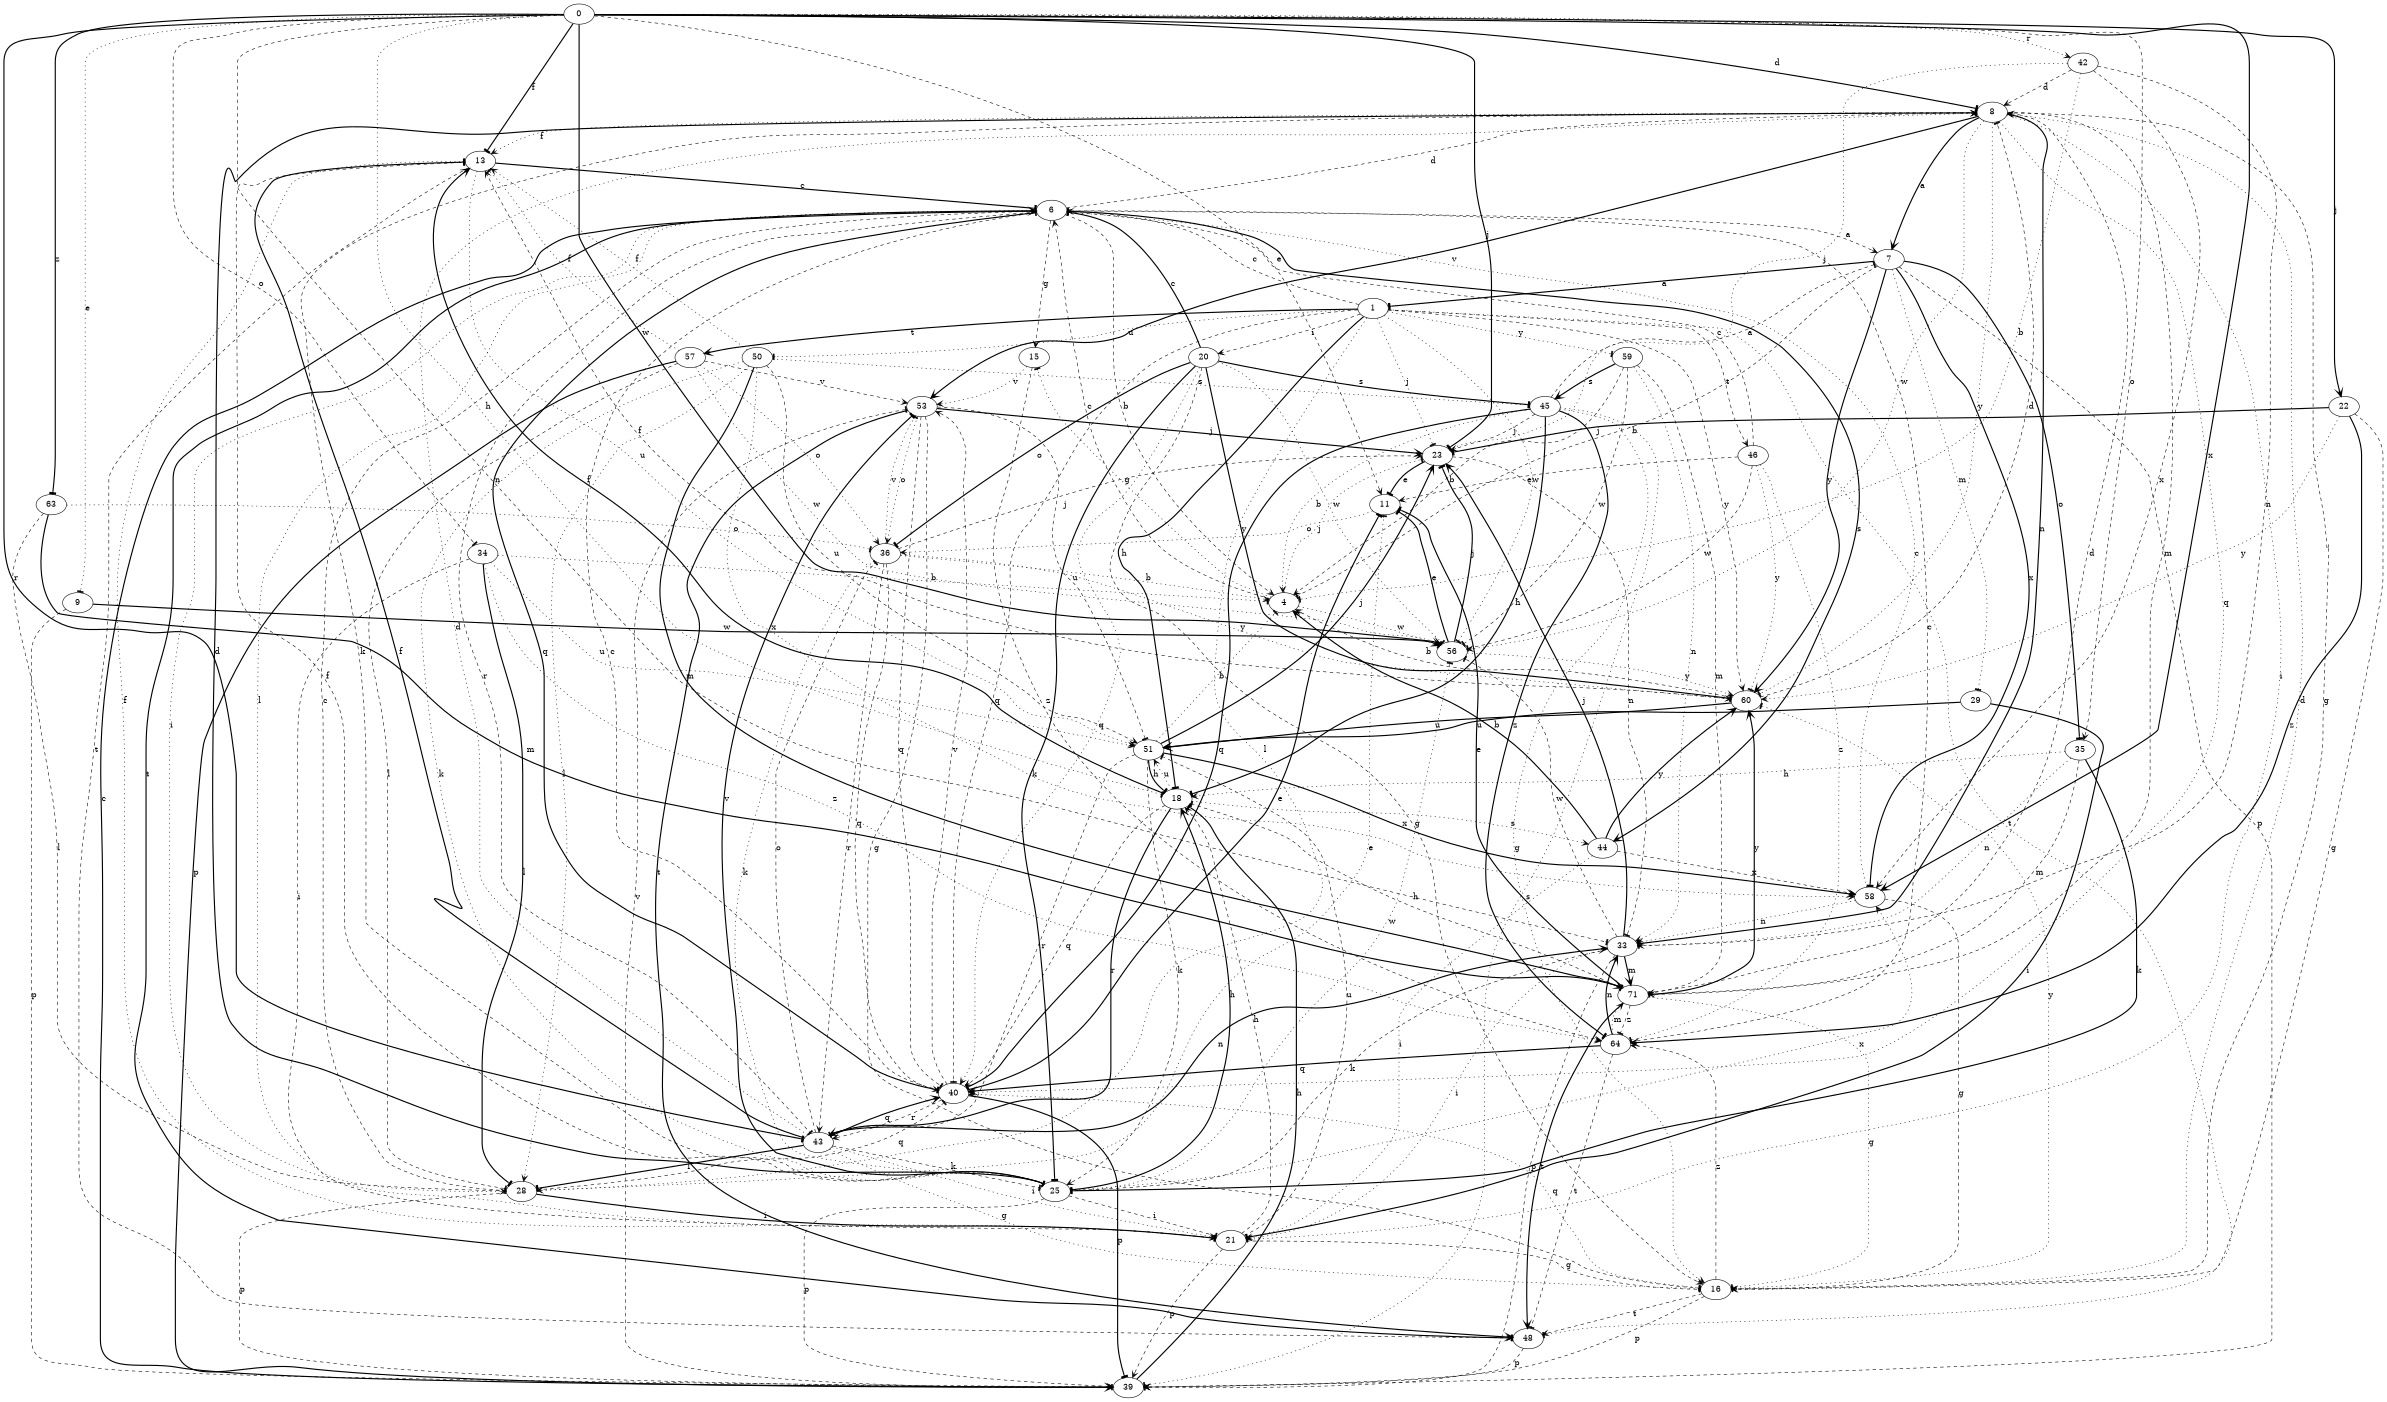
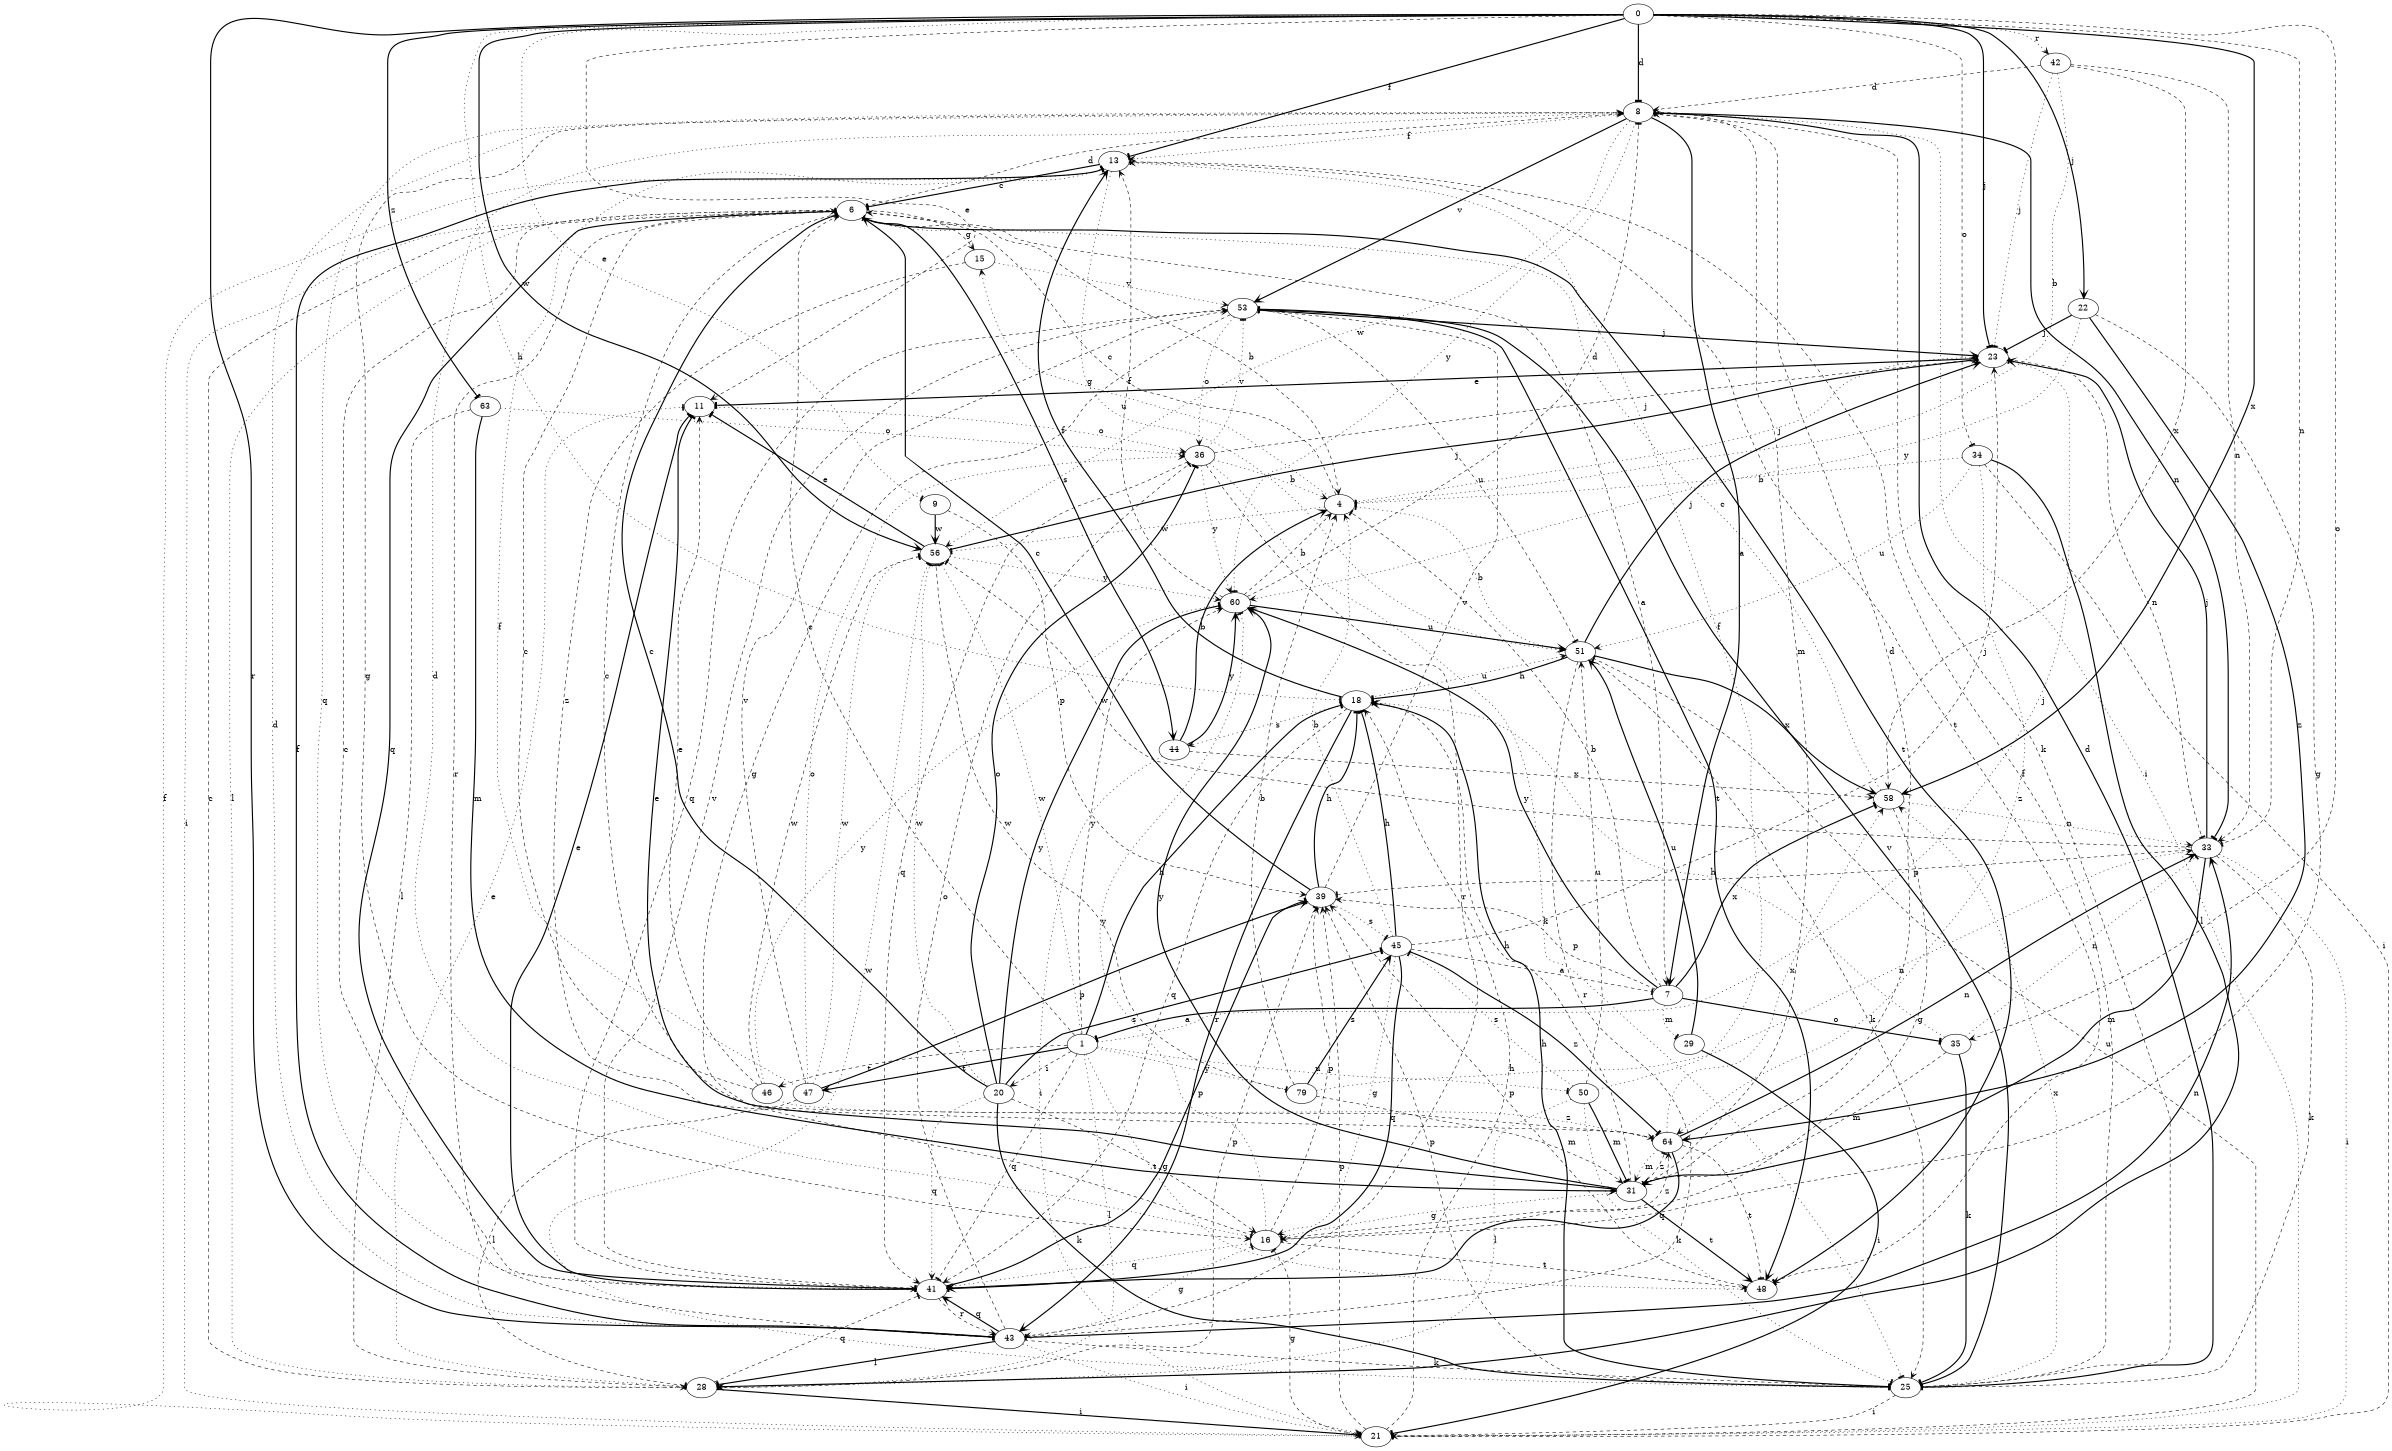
node "57": label "57" -> "47"
node "59": label "59" -> "79"
edge "4" -> "15": arrowhead tee -> vee
edge "50" -> "58": now "64" -> "58"
edge "45" -> "39": reversed
node "71": label "71" -> "31"
node "40": label "40" -> "41"
